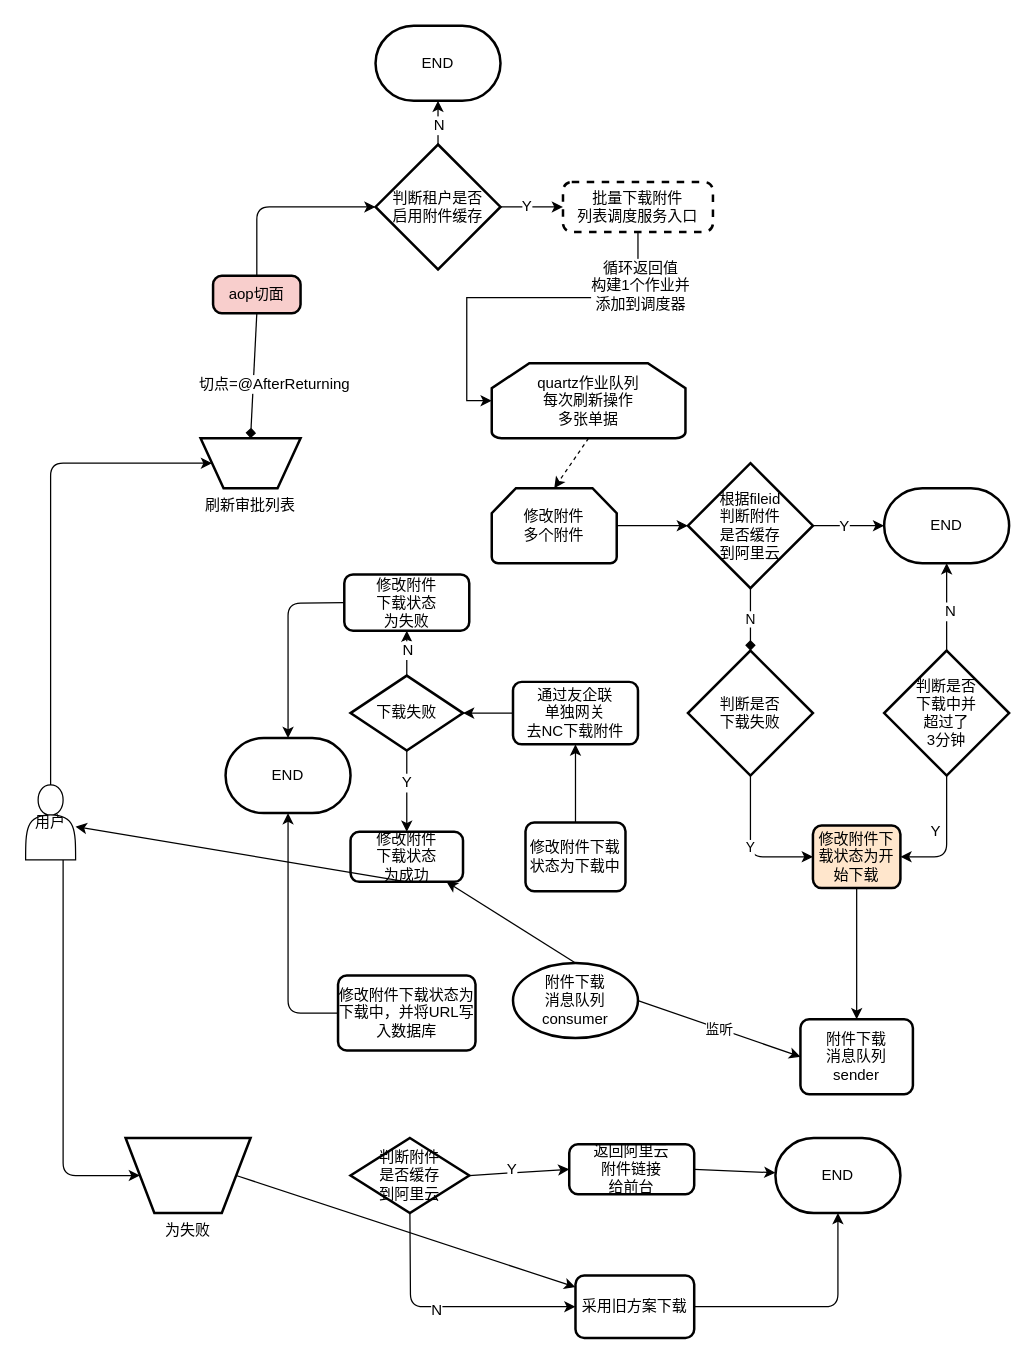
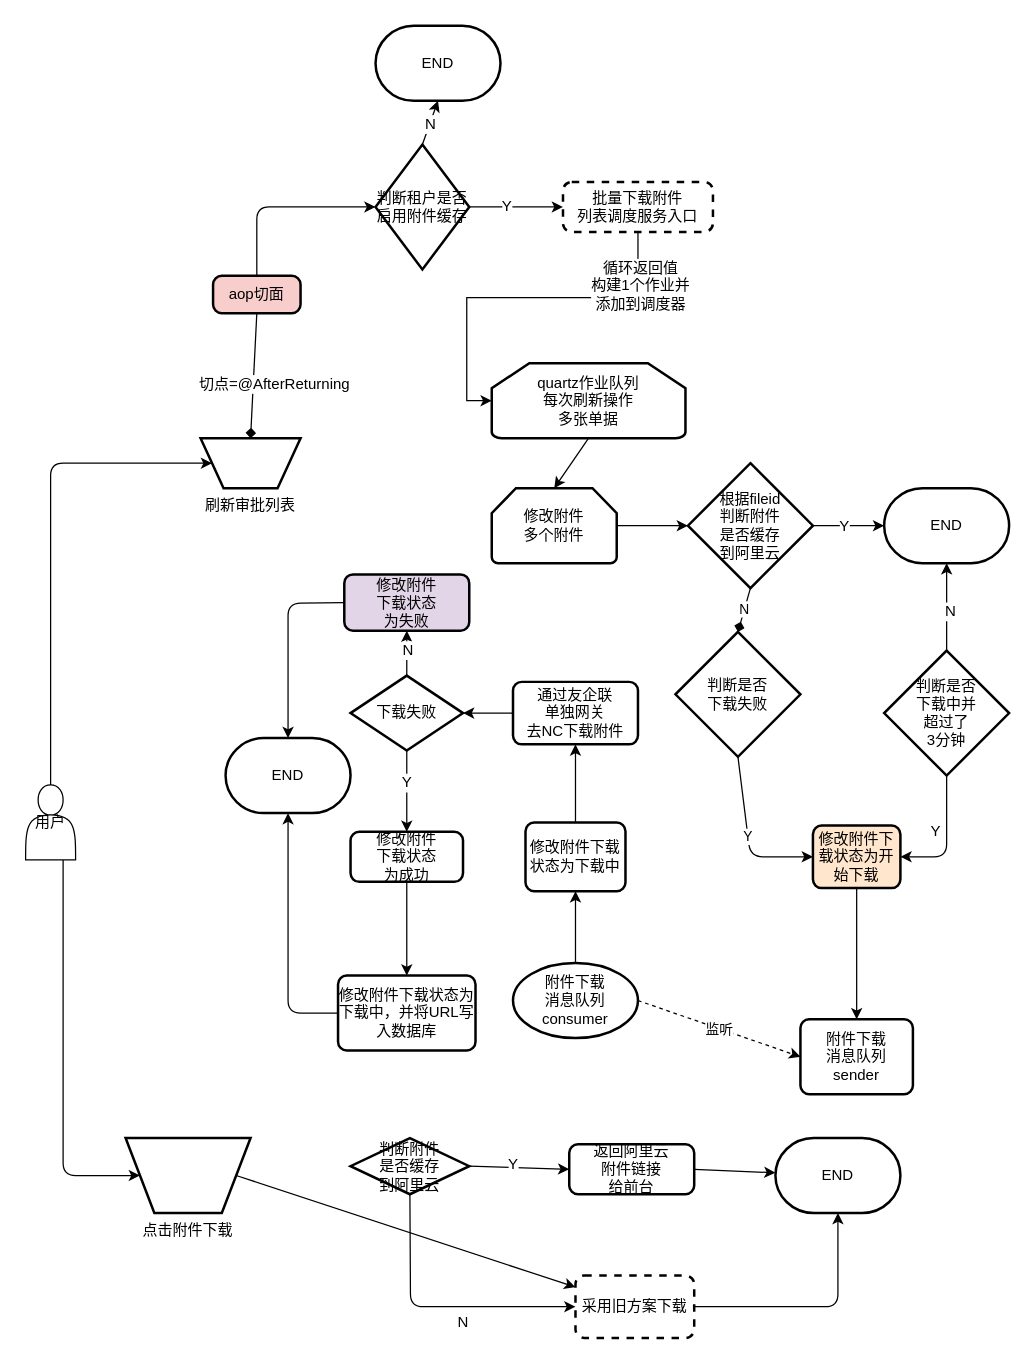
node "判断租户是否 启用附件缓存": size 125x125 -> 94x125
edge "quartz作业队列 每次刷新操作 多张单据" -> "修改附件 多个附件": style dashed -> solid
node "修改附件 下载状态 为失败": fillcolor #ffffff -> #e1d5e7
node "判断是否 下载失败": moved (751, 713) -> (738, 694)
edge "修改附件 下载状态 为成功" -> "用户": now "修改附件 下载状态 为成功" -> "修改附件下载状态为下载中，并将URL写入数据库"
edge "附件下载 消息队列 consumer" -> "修改附件 下载状态 为成功": now "附件下载 消息队列 consumer" -> "修改附件下载状态为下载中"
edge "附件下载 消息队列 consumer" -> "附件下载 消息队列 sender": style solid -> dashed
node "判断附件 是否缓存 到阿里云": size 119x75 -> 119x56
node "为失败": label "为失败" -> "点击附件下载"
node "采用旧方案下载": style solid -> dashed
